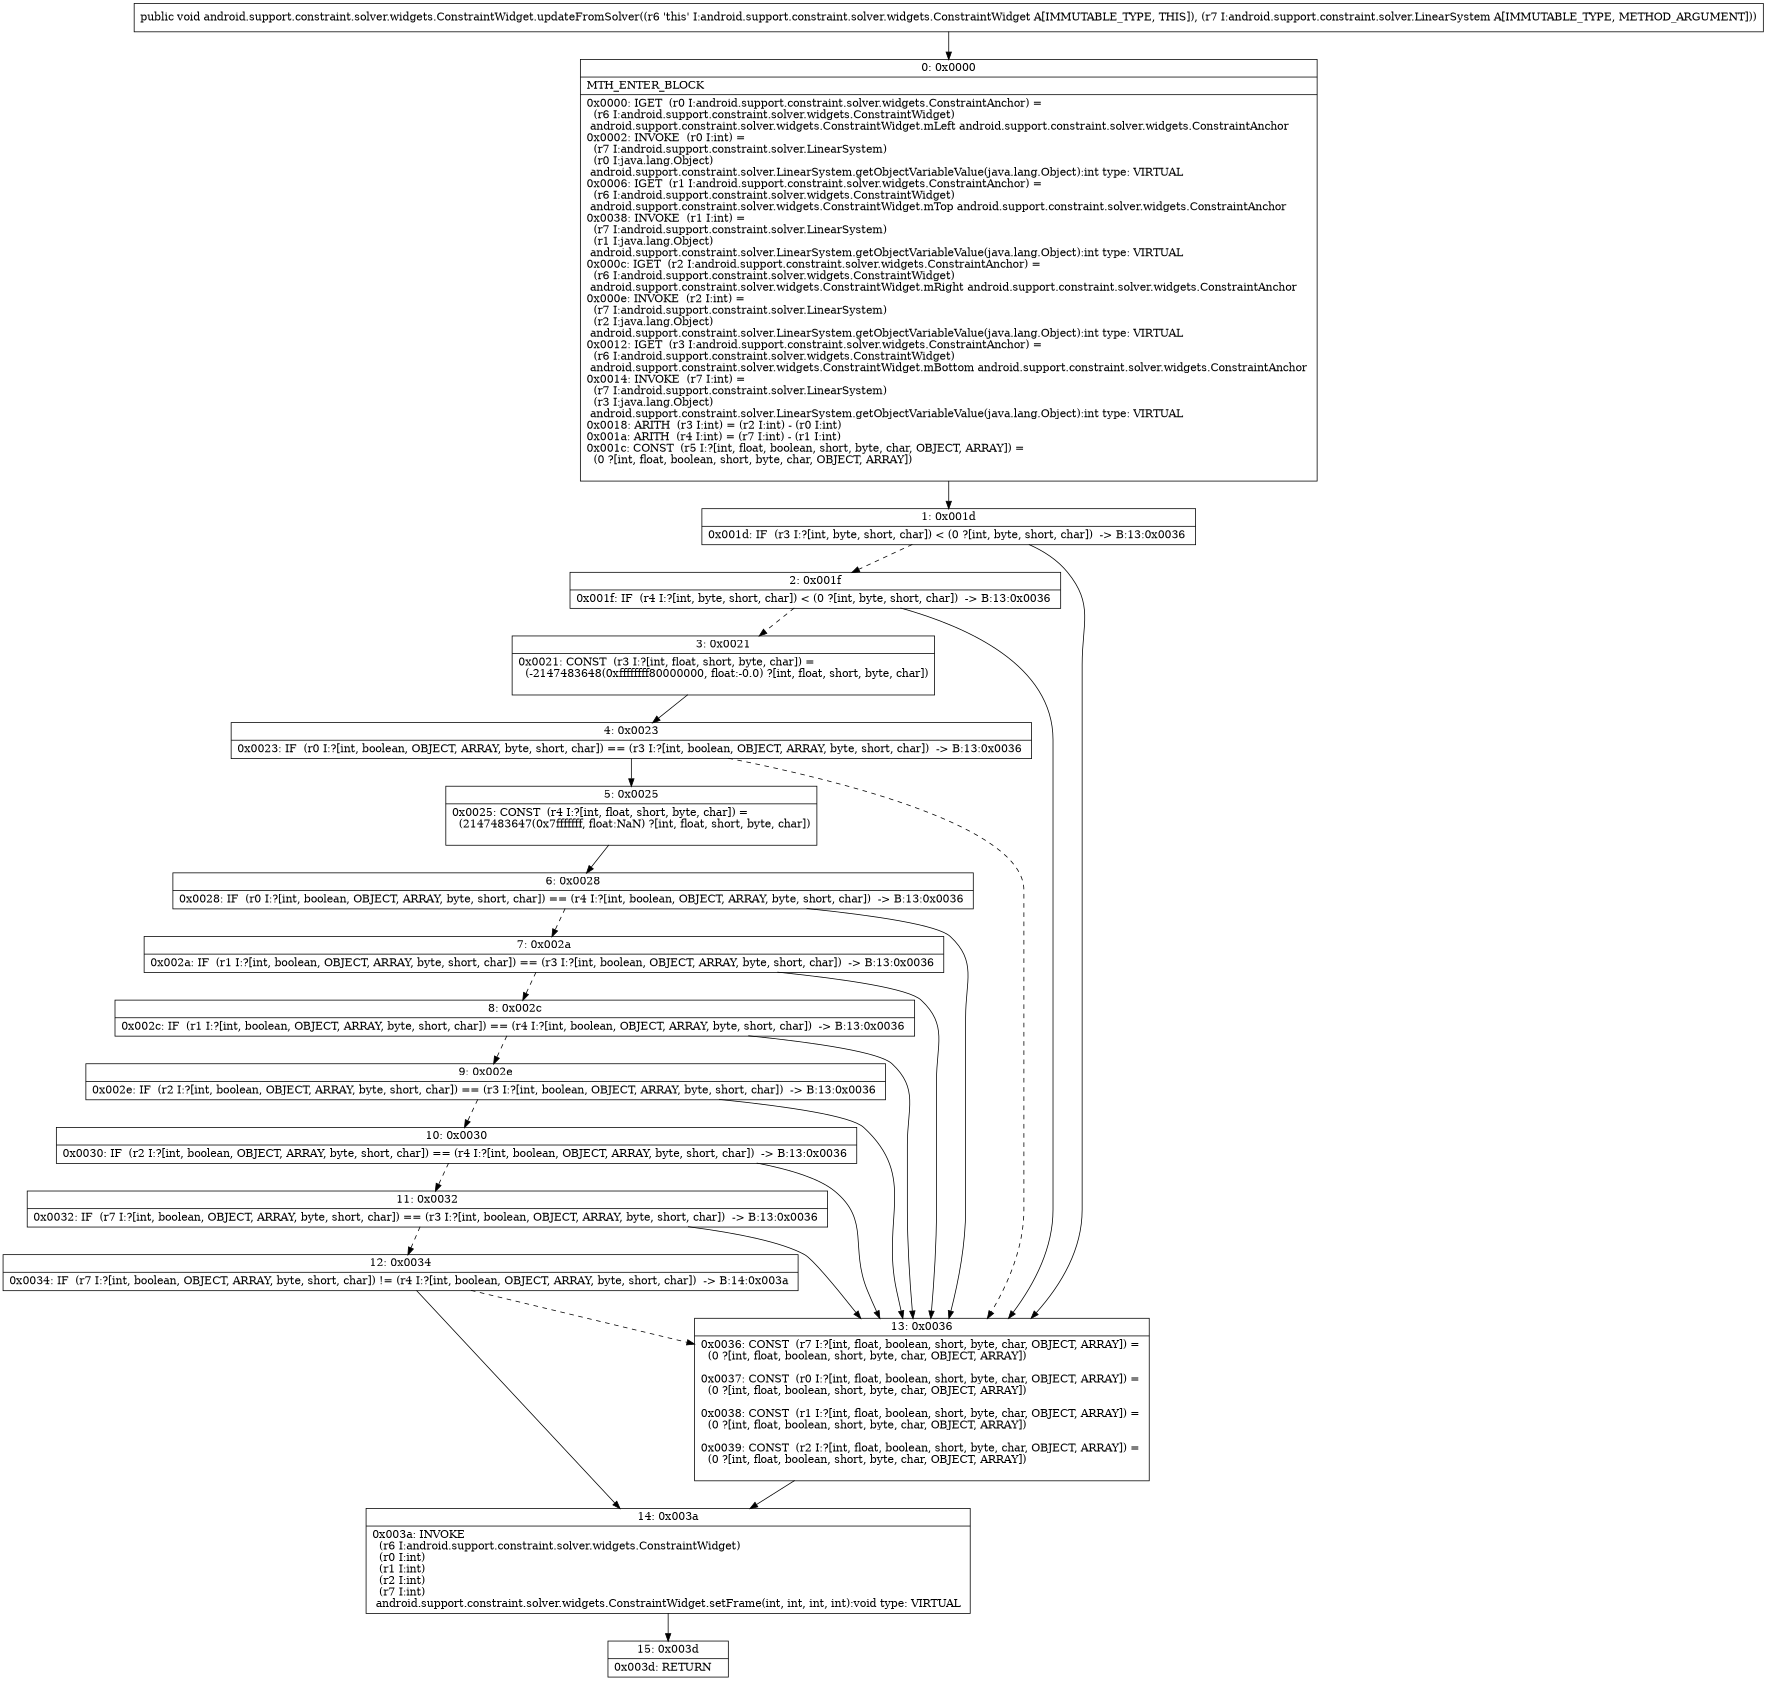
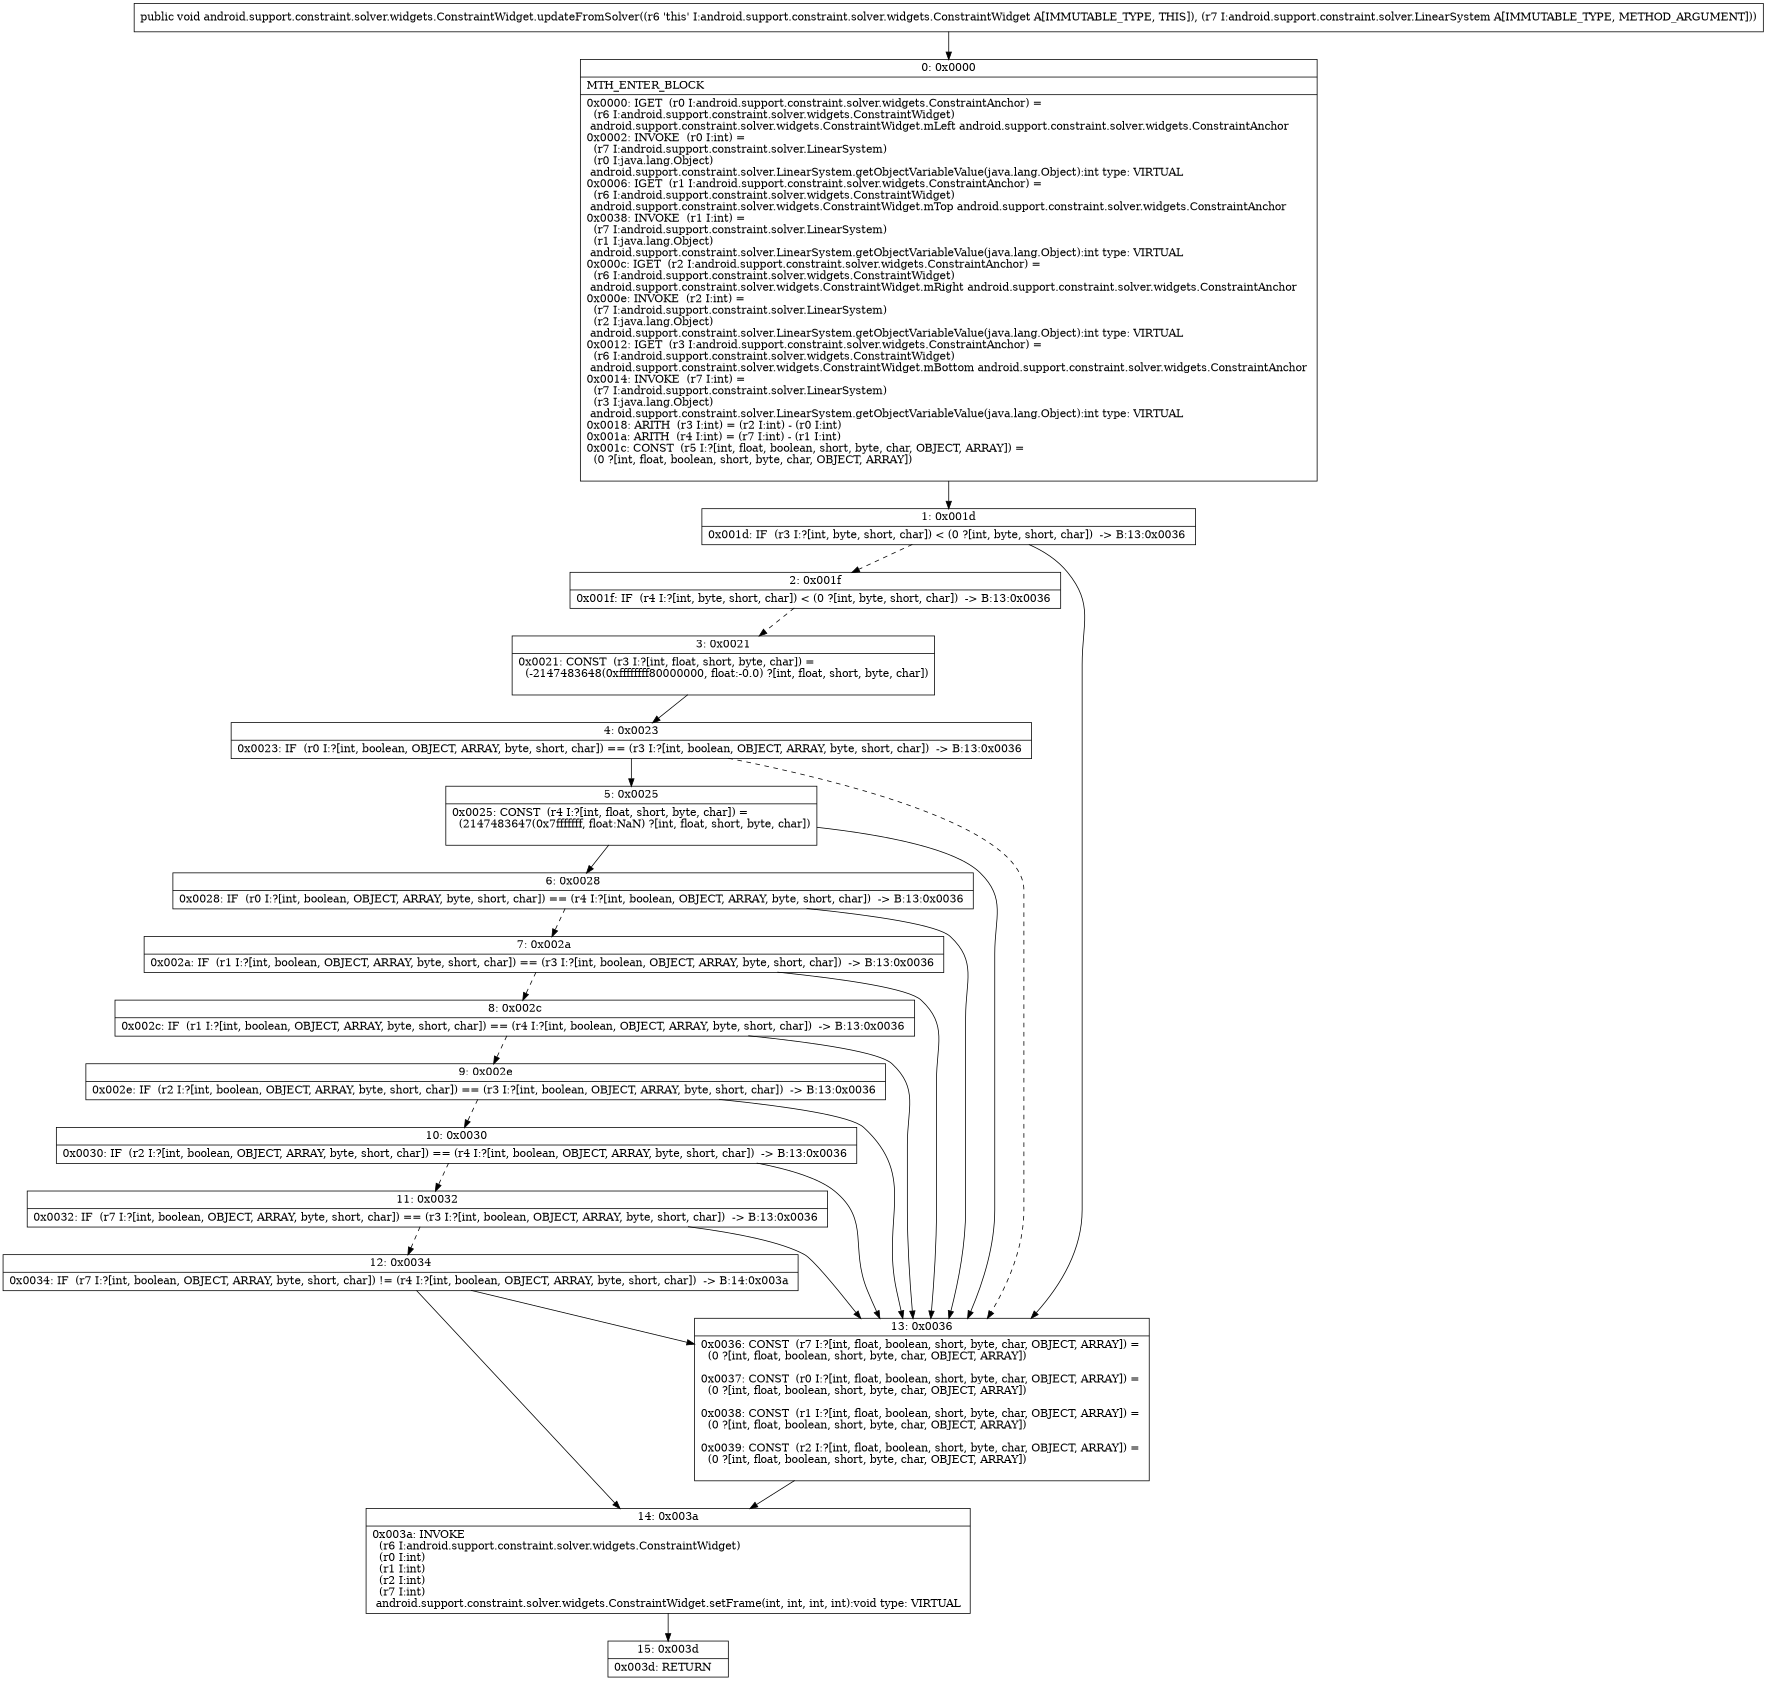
edge "2: 0x001f" -> "13: 0x0036": now "5: 0x0025" -> "13: 0x0036"
edge "12: 0x0034" -> "13: 0x0036": style dashed -> solid
